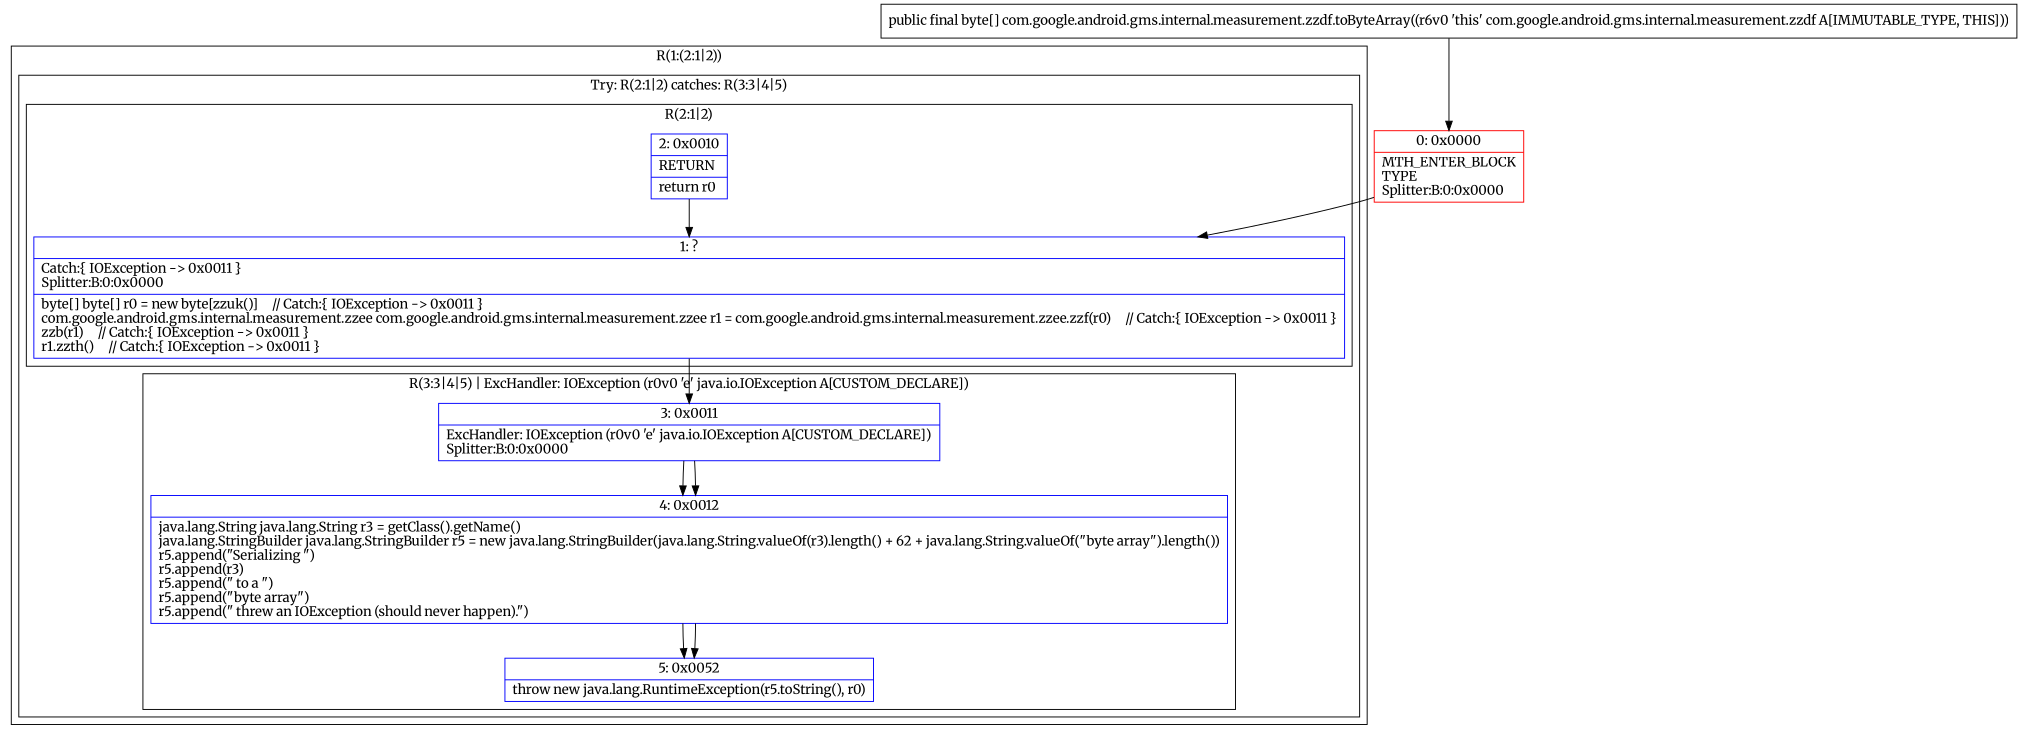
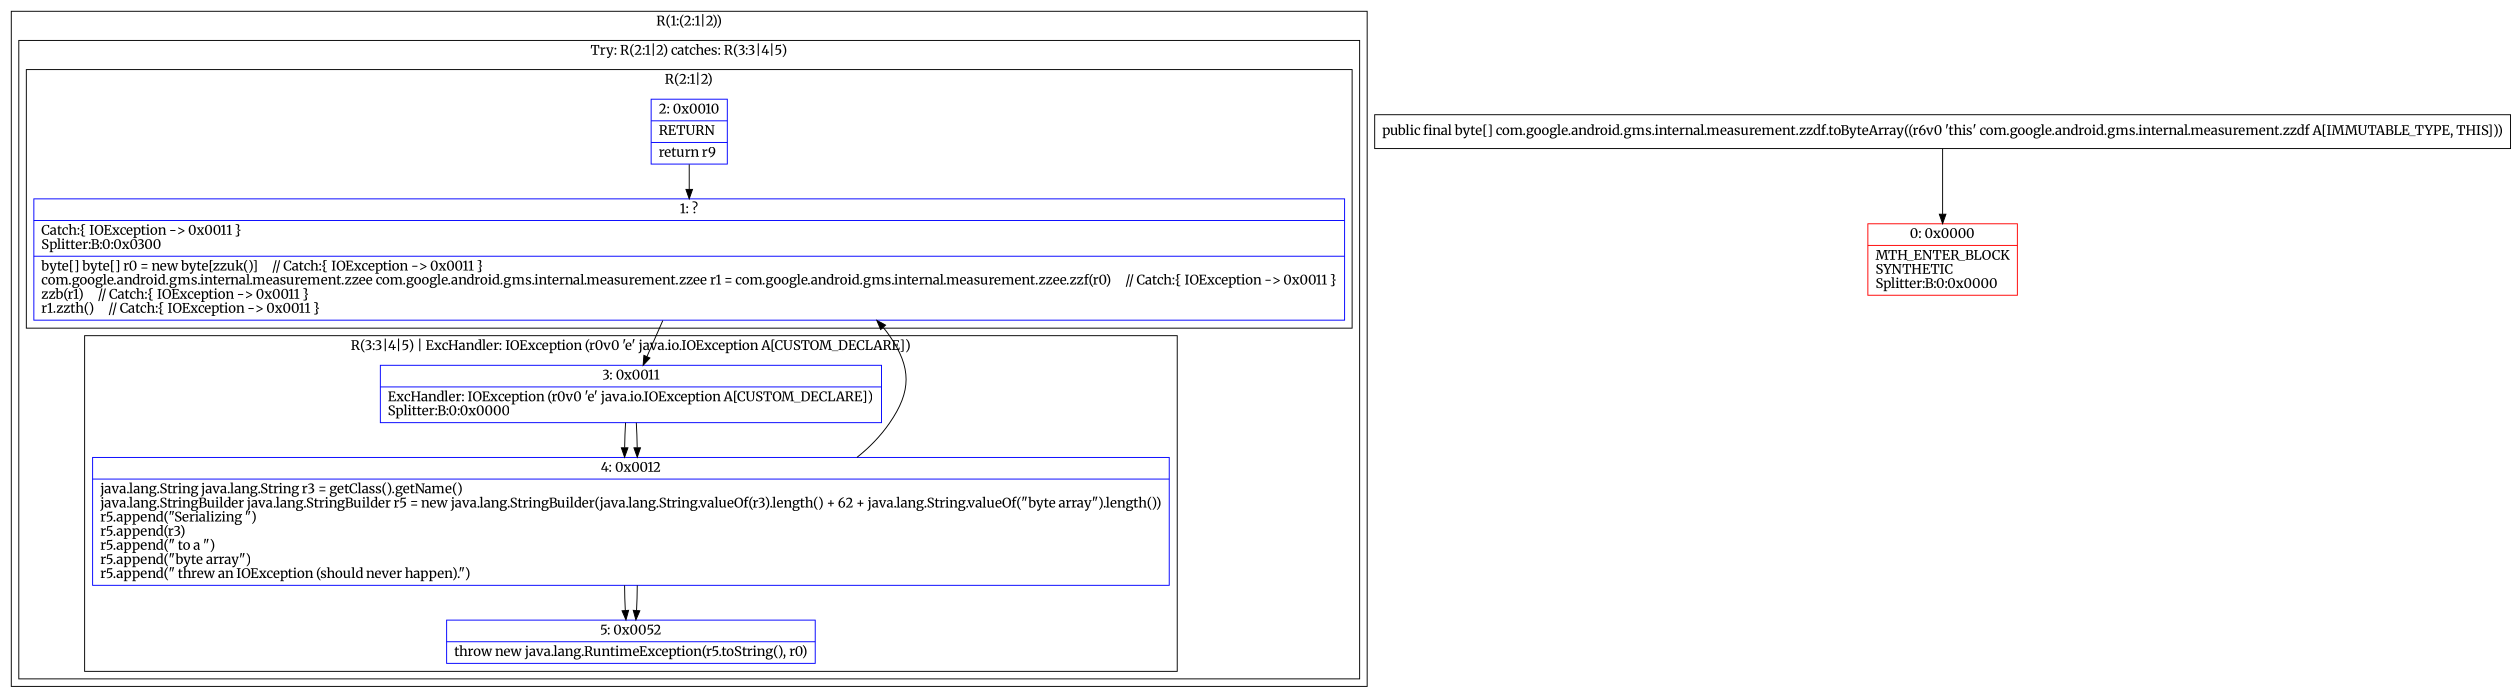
node "0: 0x0000": text "TYPE" -> "SYNTHETIC"
node "2: 0x0010": text "return r0" -> "return r9"
edge "0: 0x0000" -> "1: ?": now "4: 0x0012" -> "1: ?"
node "1: ?": text "Splitter:B:0:0x0000" -> "Splitter:B:0:0x0300"
